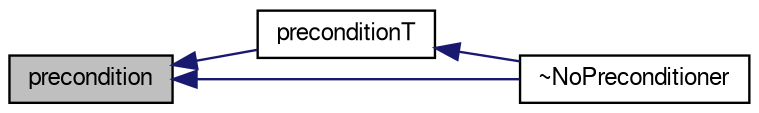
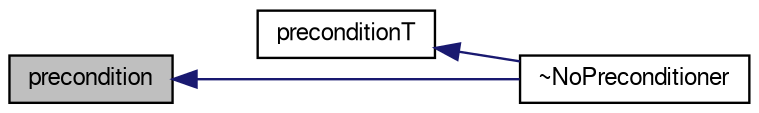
edge "preconditionT" -> "precondition": removed
